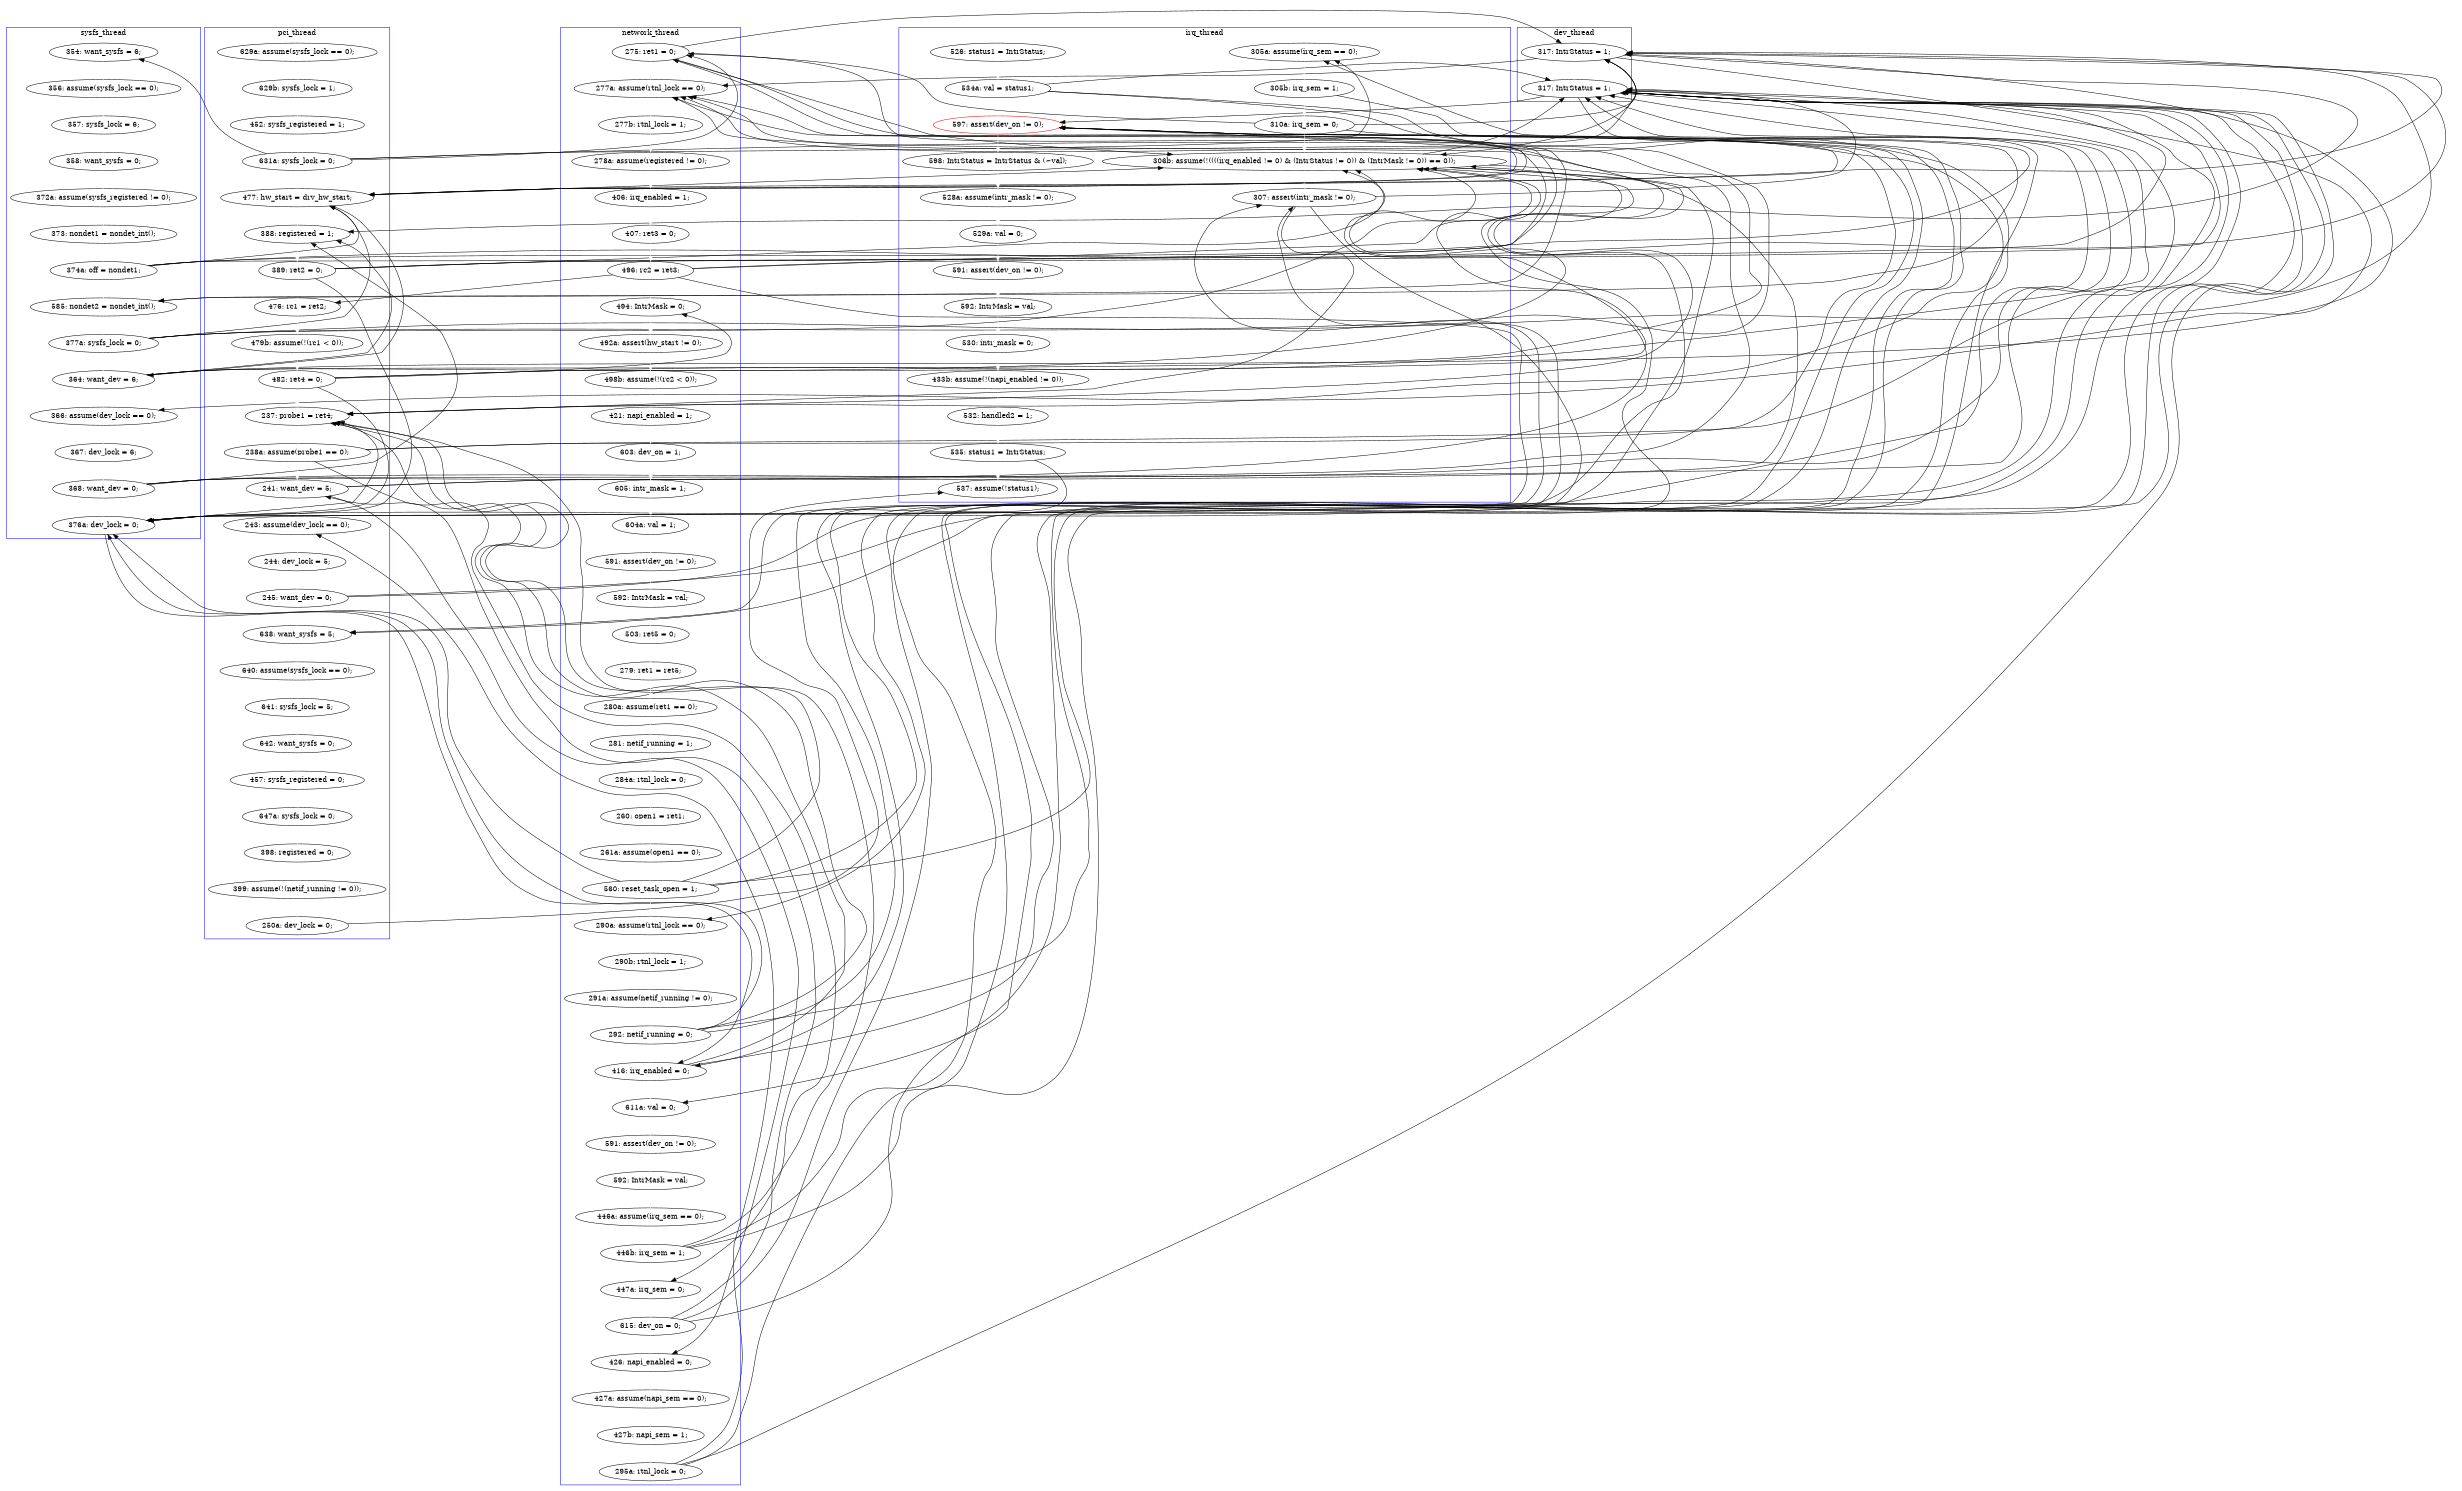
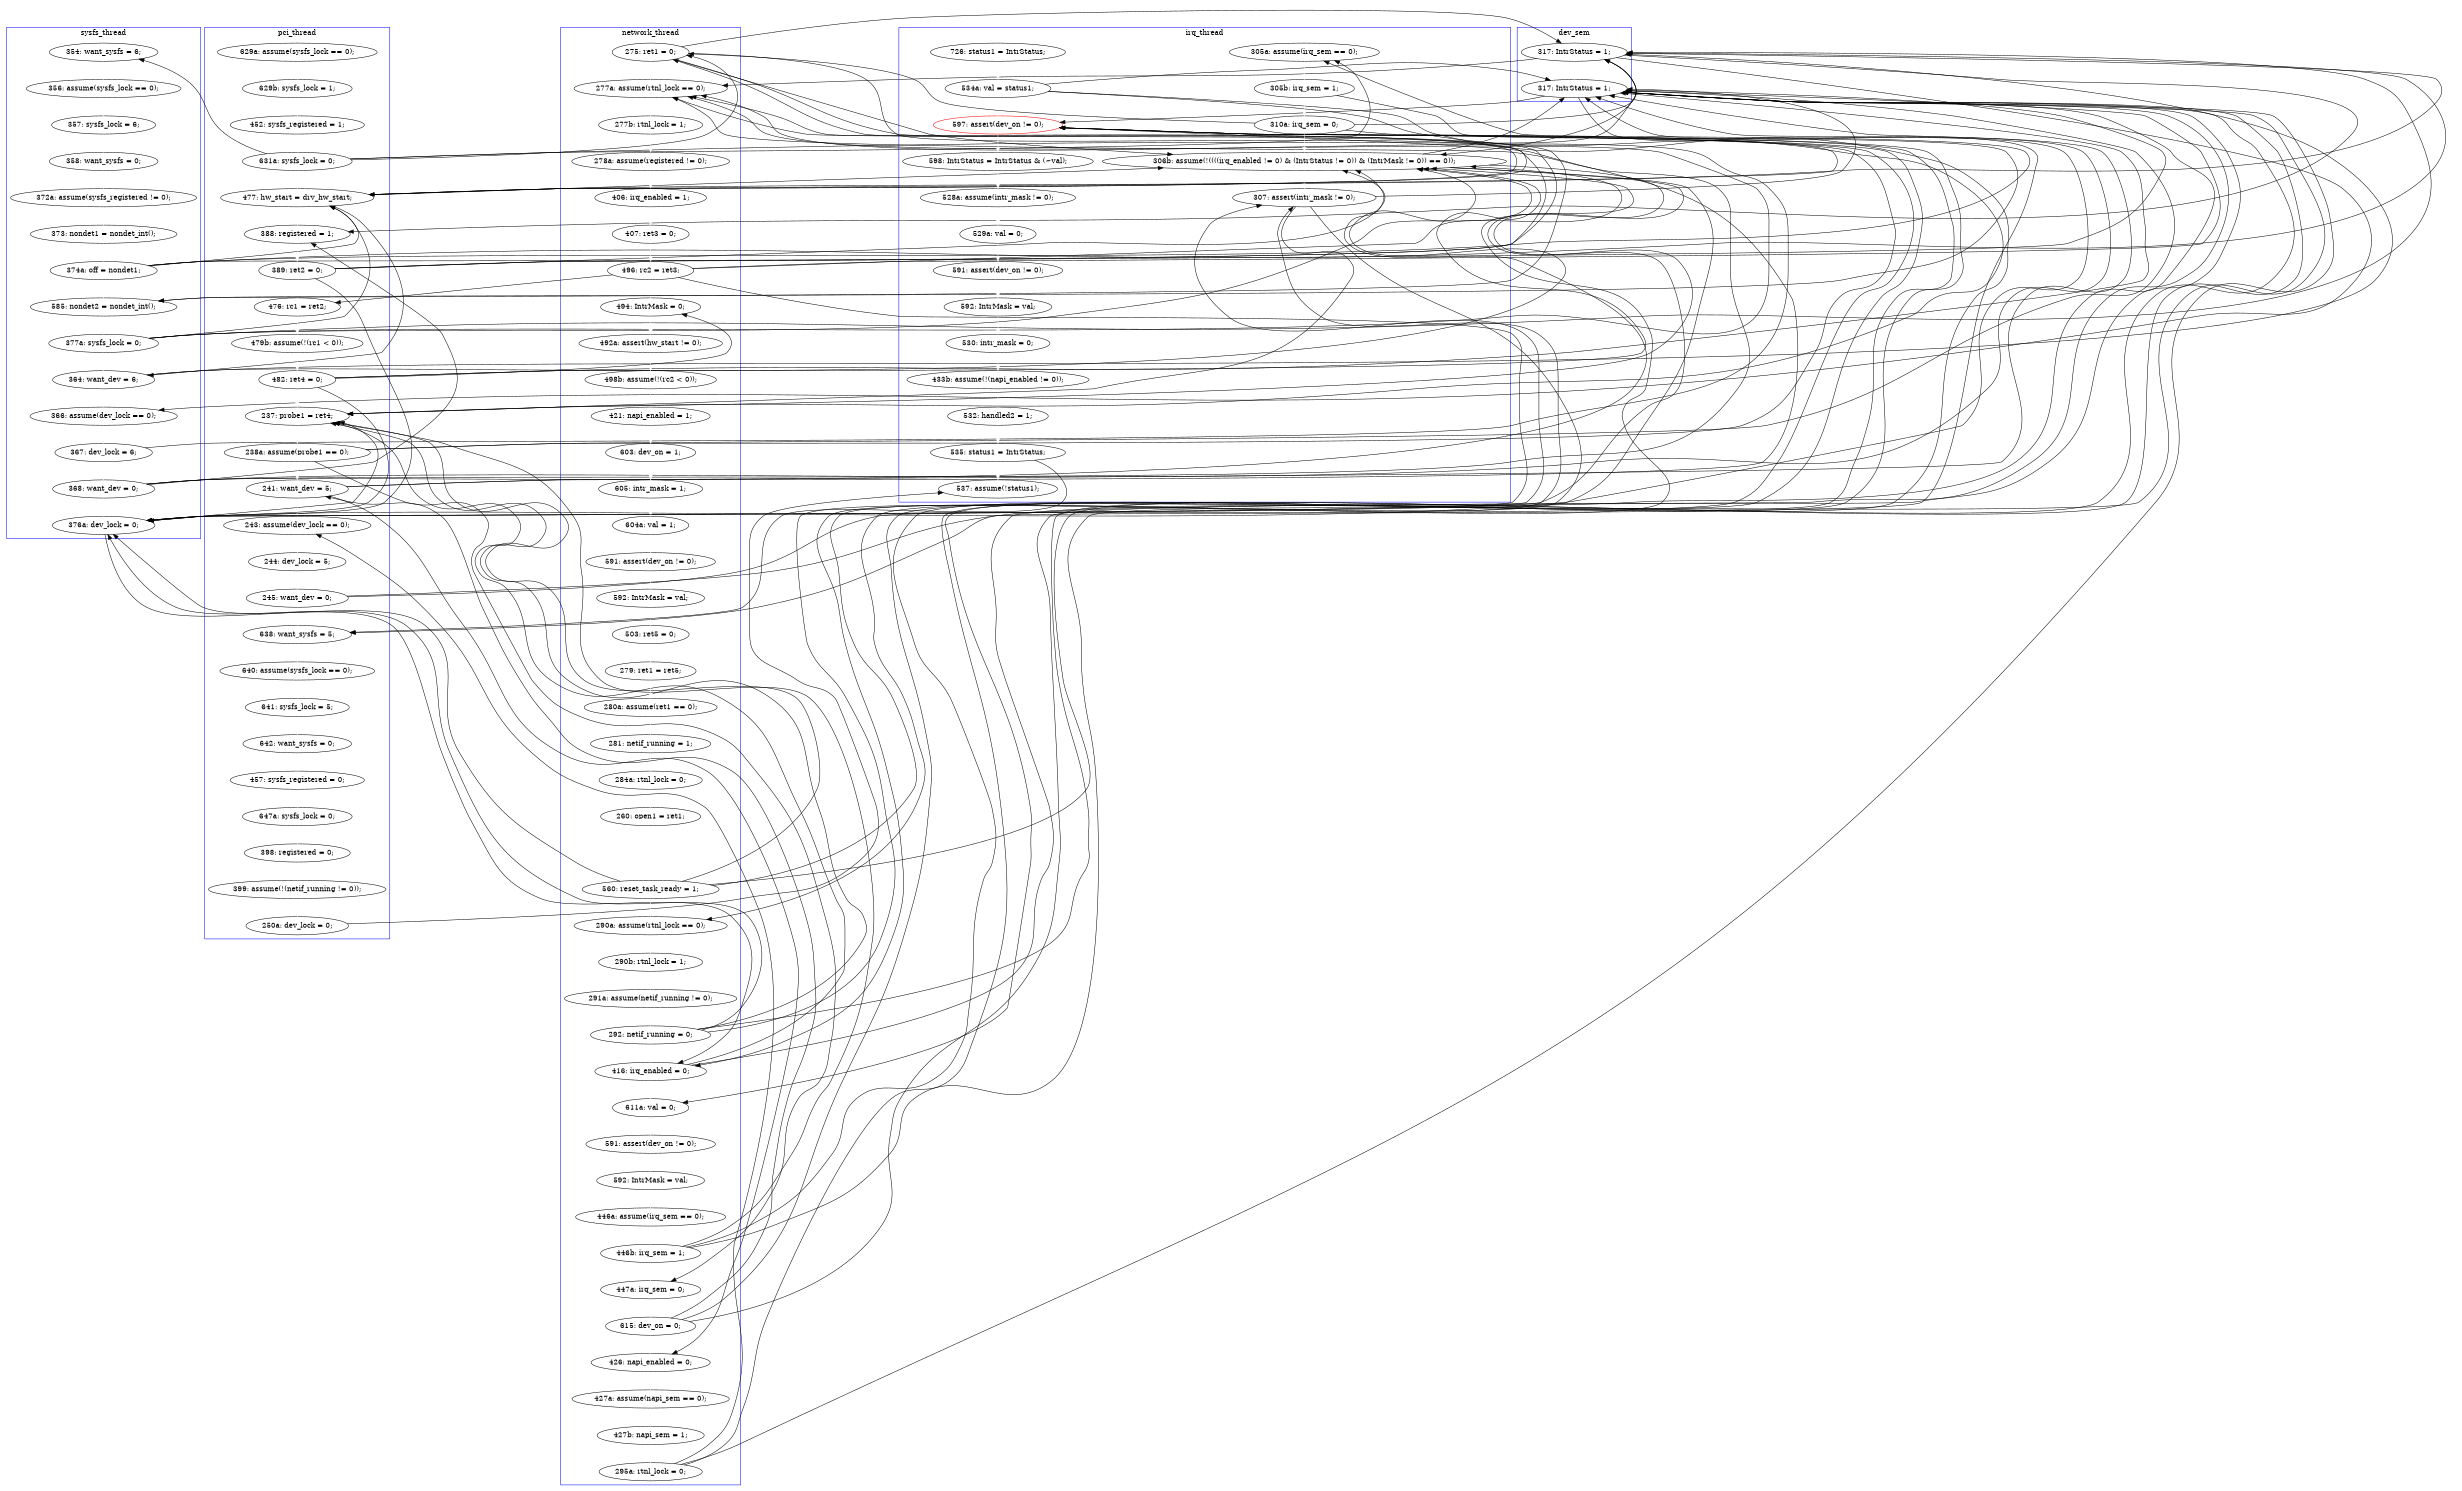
cluster "dev_thread": label "dev_thread" -> "dev_sem"
node "526: status1 = IntrStatus;": label "526: status1 = IntrStatus;" -> "726: status1 = IntrStatus;"
edge "364: want_dev = 6;" -> "277a: assume(rtnl_lock == 0);": now "367: dev_lock = 6;" -> "277a: assume(rtnl_lock == 0);"
edge "364: want_dev = 6;" -> "388: registered = 1;": removed
node "261a: assume(open1 == 0);": removed
node "560: reset_task_open = 1;": label "560: reset_task_open = 1;" -> "560: reset_task_ready = 1;"
